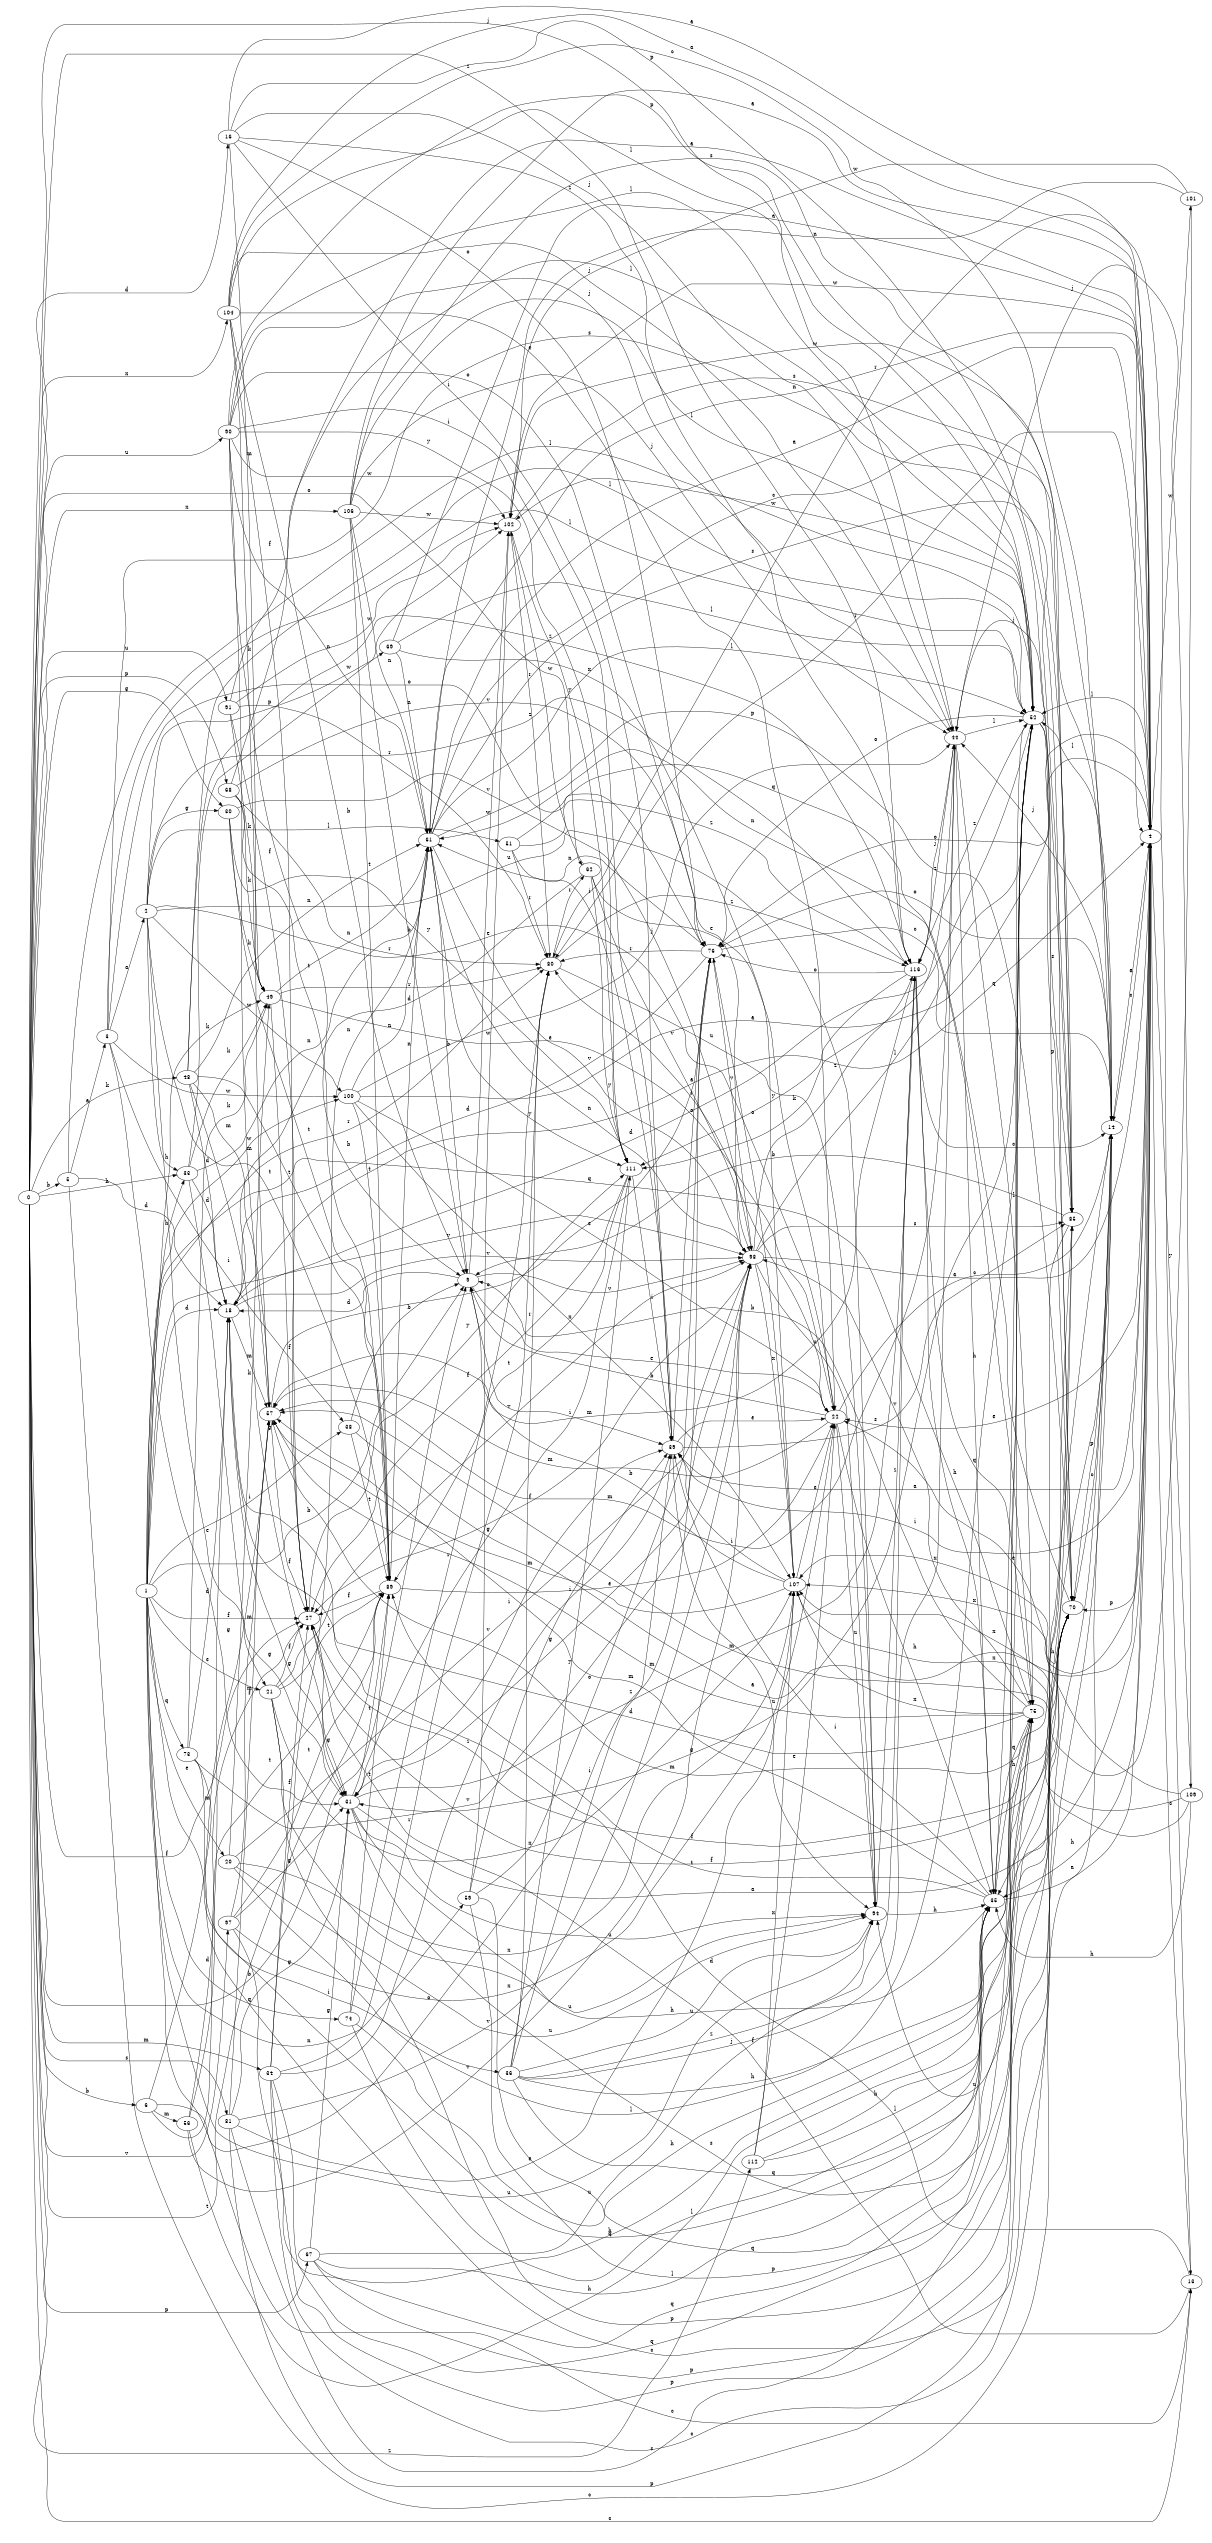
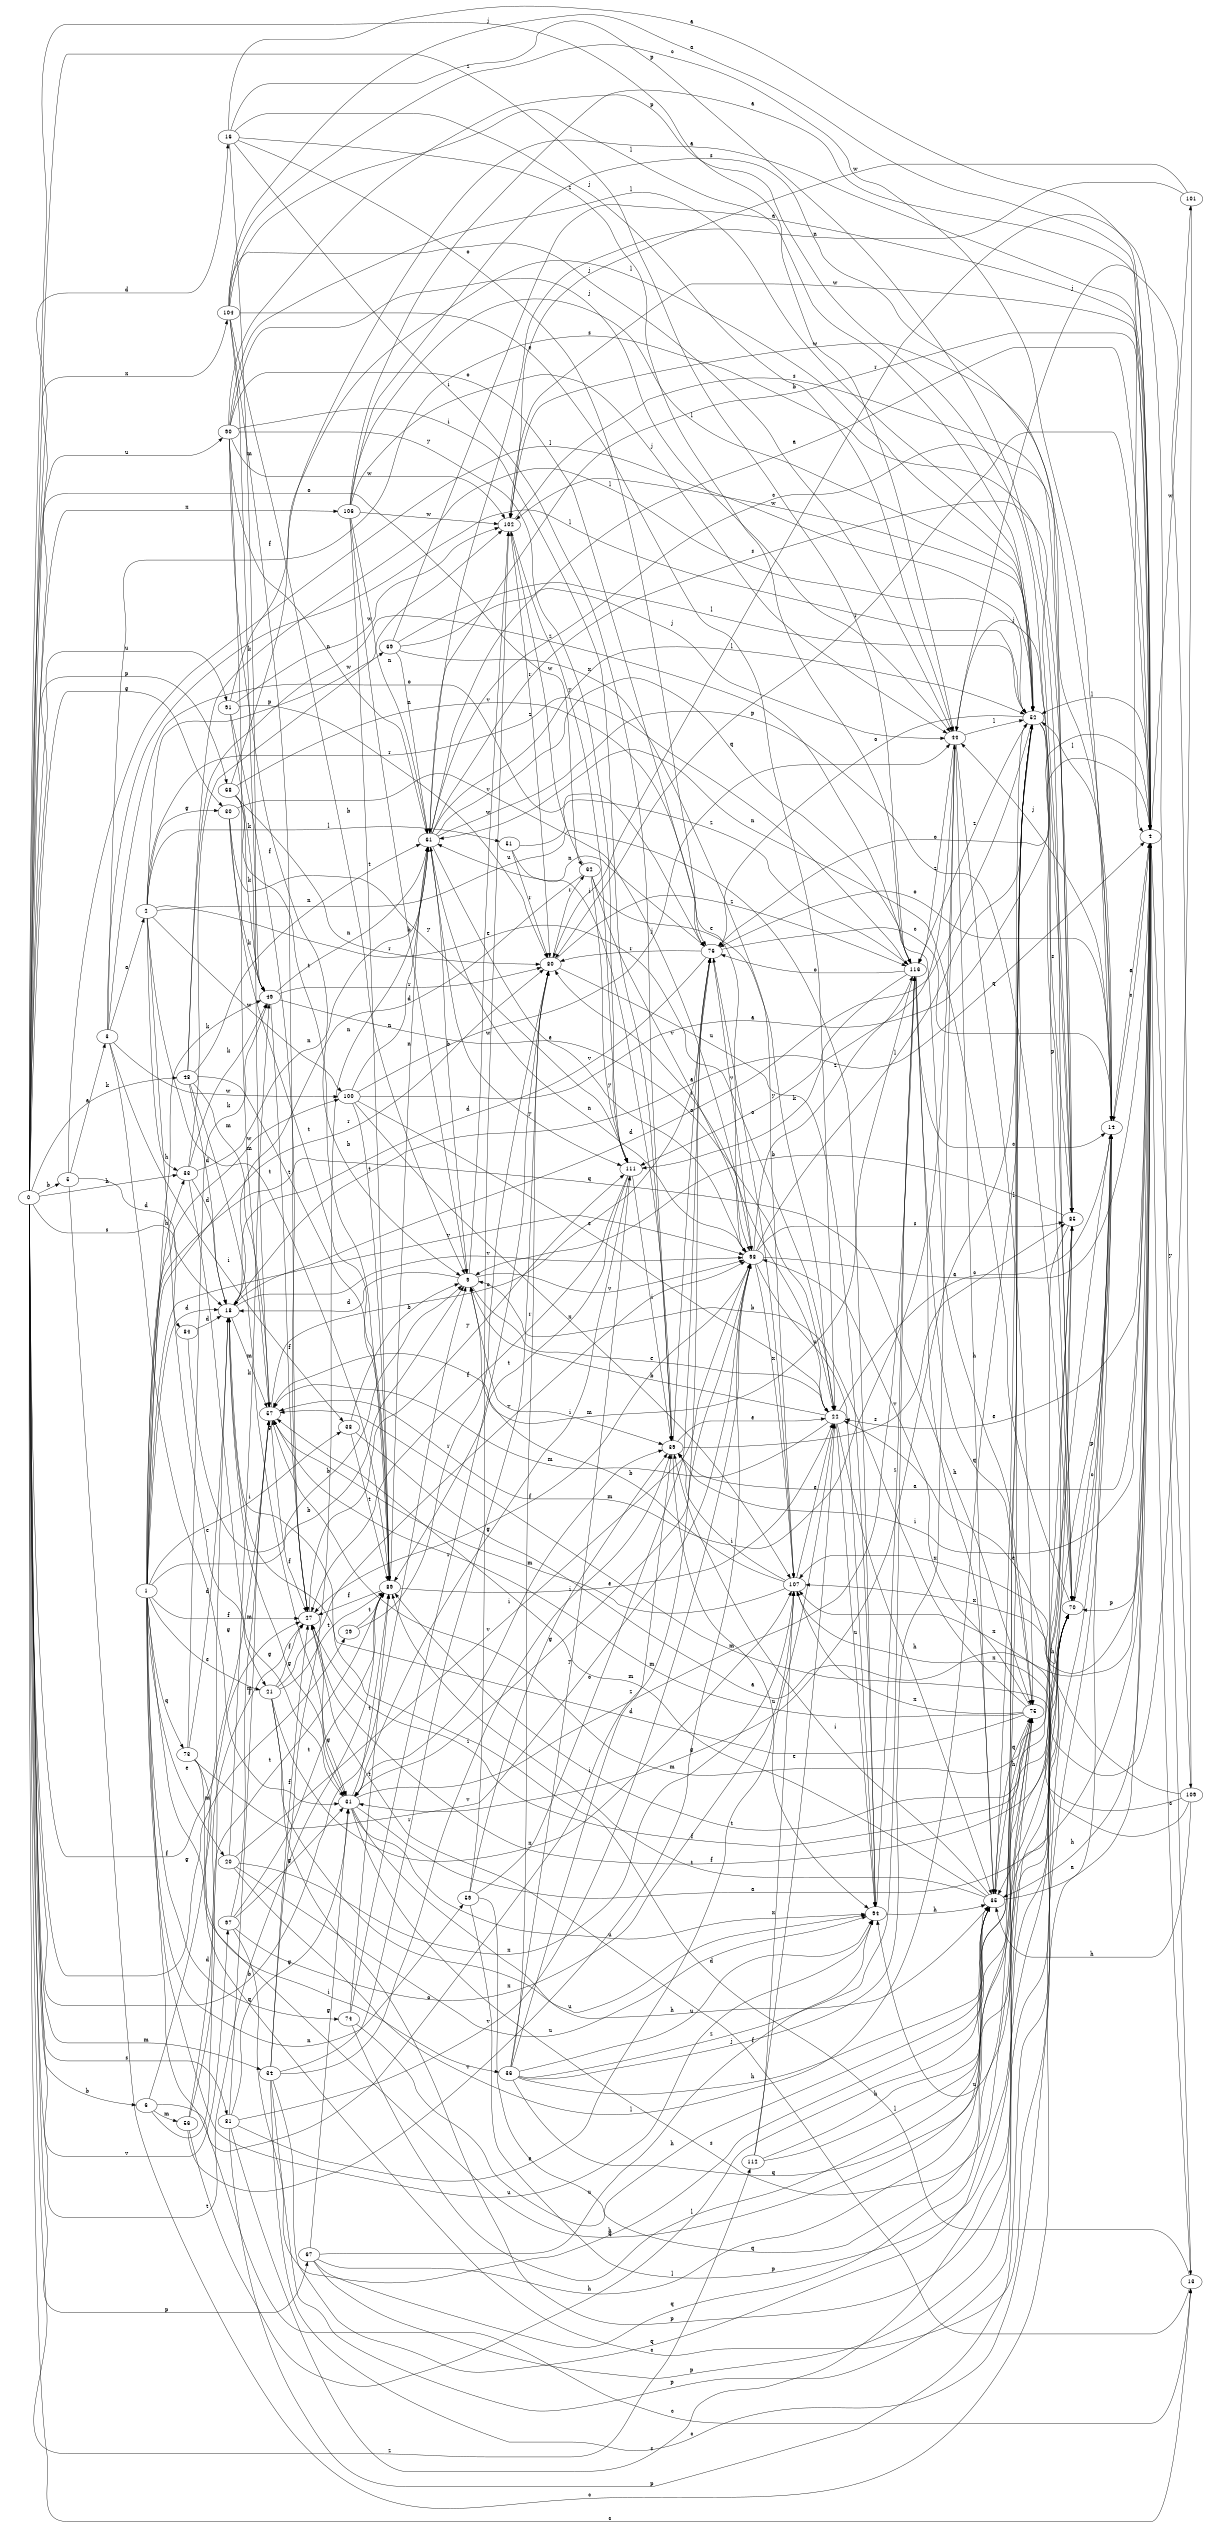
edge "4" -> "61": label "n" -> "b"
edge "116" -> "44": now "69" -> "44"
edge "51" -> "75": now "61" -> "75"
node "84": added
node "29": added
edge "85" -> "89": added, label "t"
